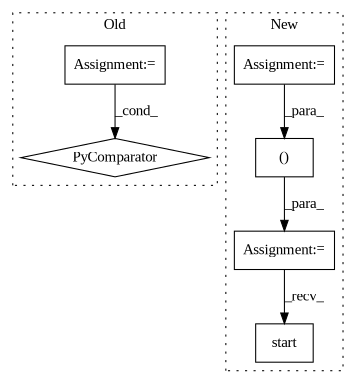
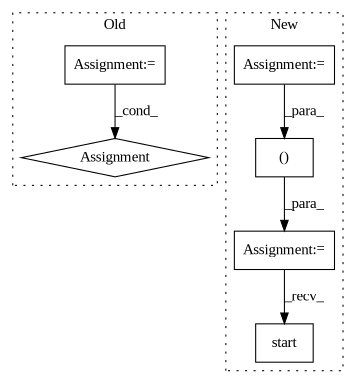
node "PyComparator": label "PyComparator" -> "Assignment"
